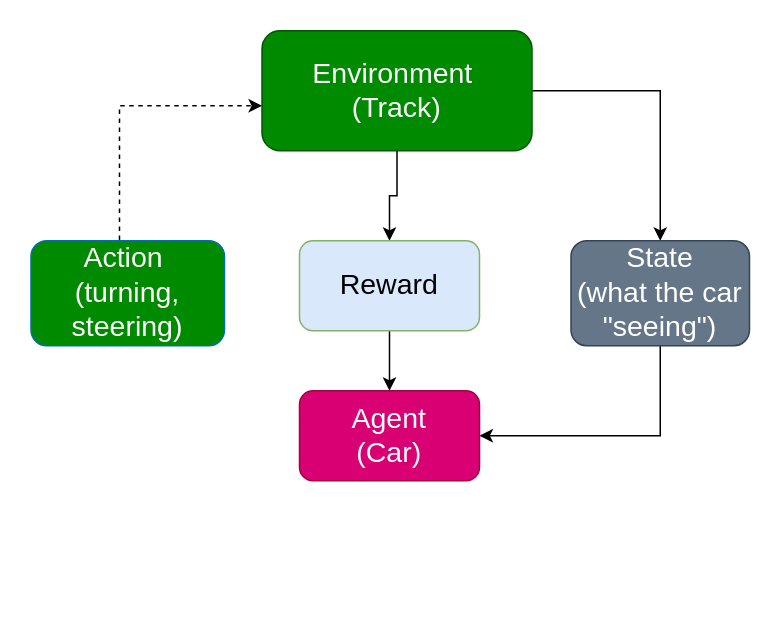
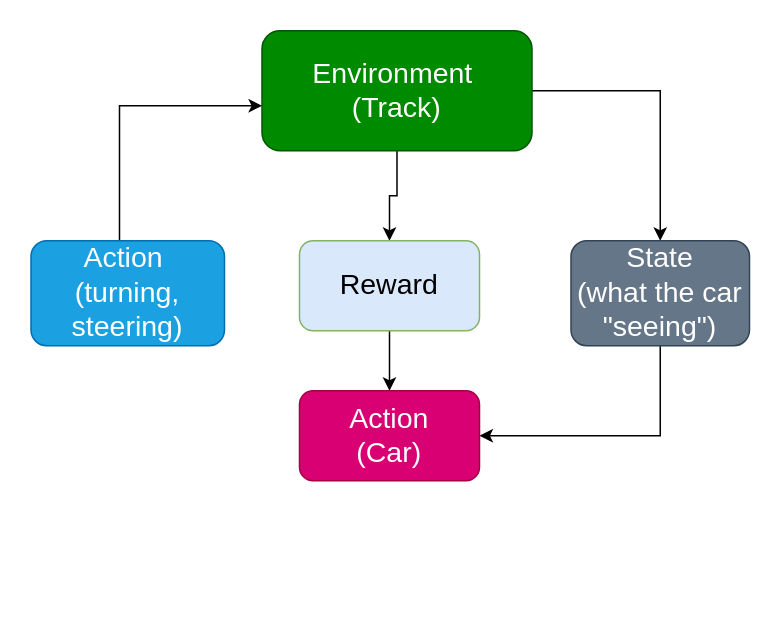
edge "Action (turning, steering)" -> "Environment (Track)": style dashed -> solid
node "Action (turning, steering)": fillcolor #008a00 -> #1ba1e2
node "Agent (Car)": label "Agent (Car)" -> "Action (Car)"
